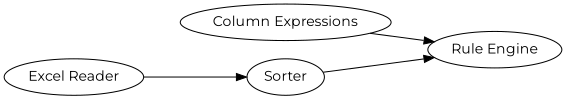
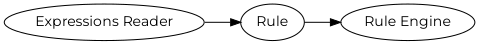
node "Column Expressions": removed
node "Excel Reader": label "Excel Reader" -> "Expressions Reader"
node "Sorter": label "Sorter" -> "Rule"
